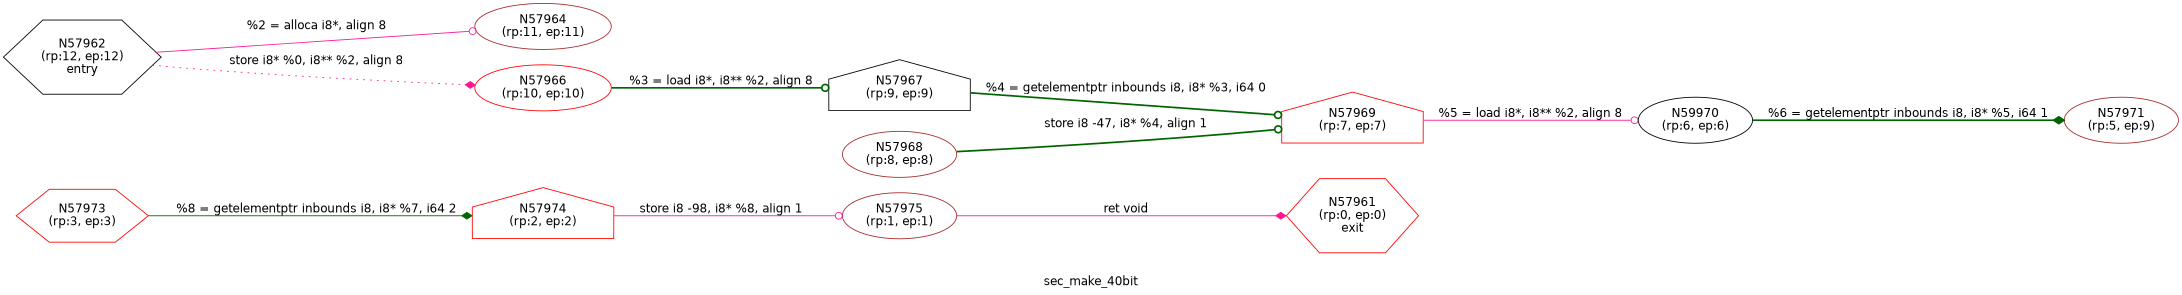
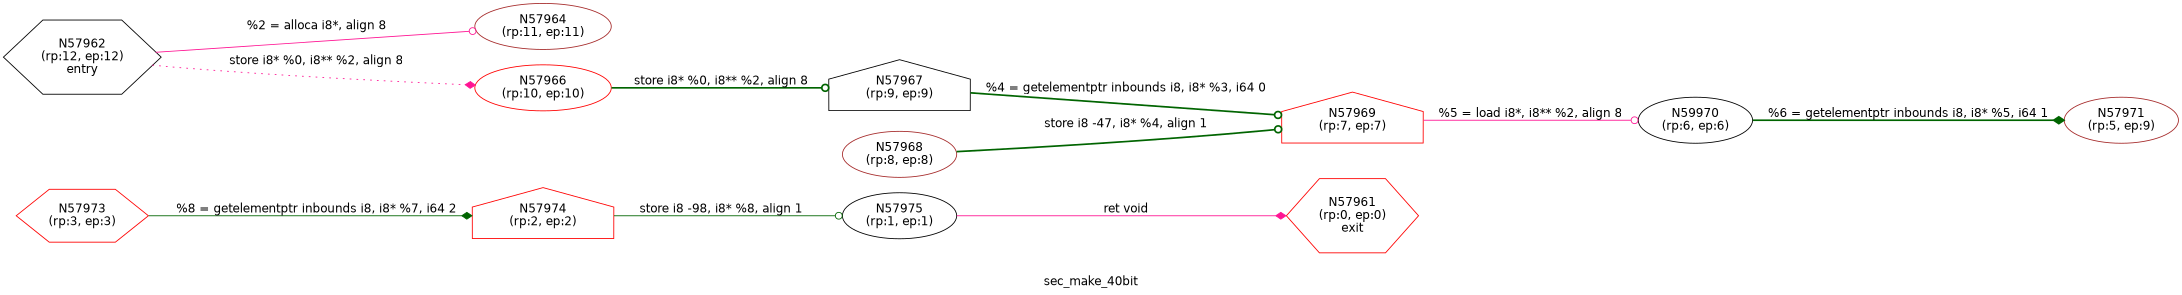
edge "N57966 (rp:10, ep:10)" -> "N57967 (rp:9, ep:9)": label "%3 = load i8*, i8** %2, align 8" -> "store i8* %0, i8** %2, align 8"
edge "N57974 (rp:2, ep:2)" -> "N57975 (rp:1, ep:1)": color deeppink -> darkgreen
node "N57975 (rp:1, ep:1)": color brown -> black
